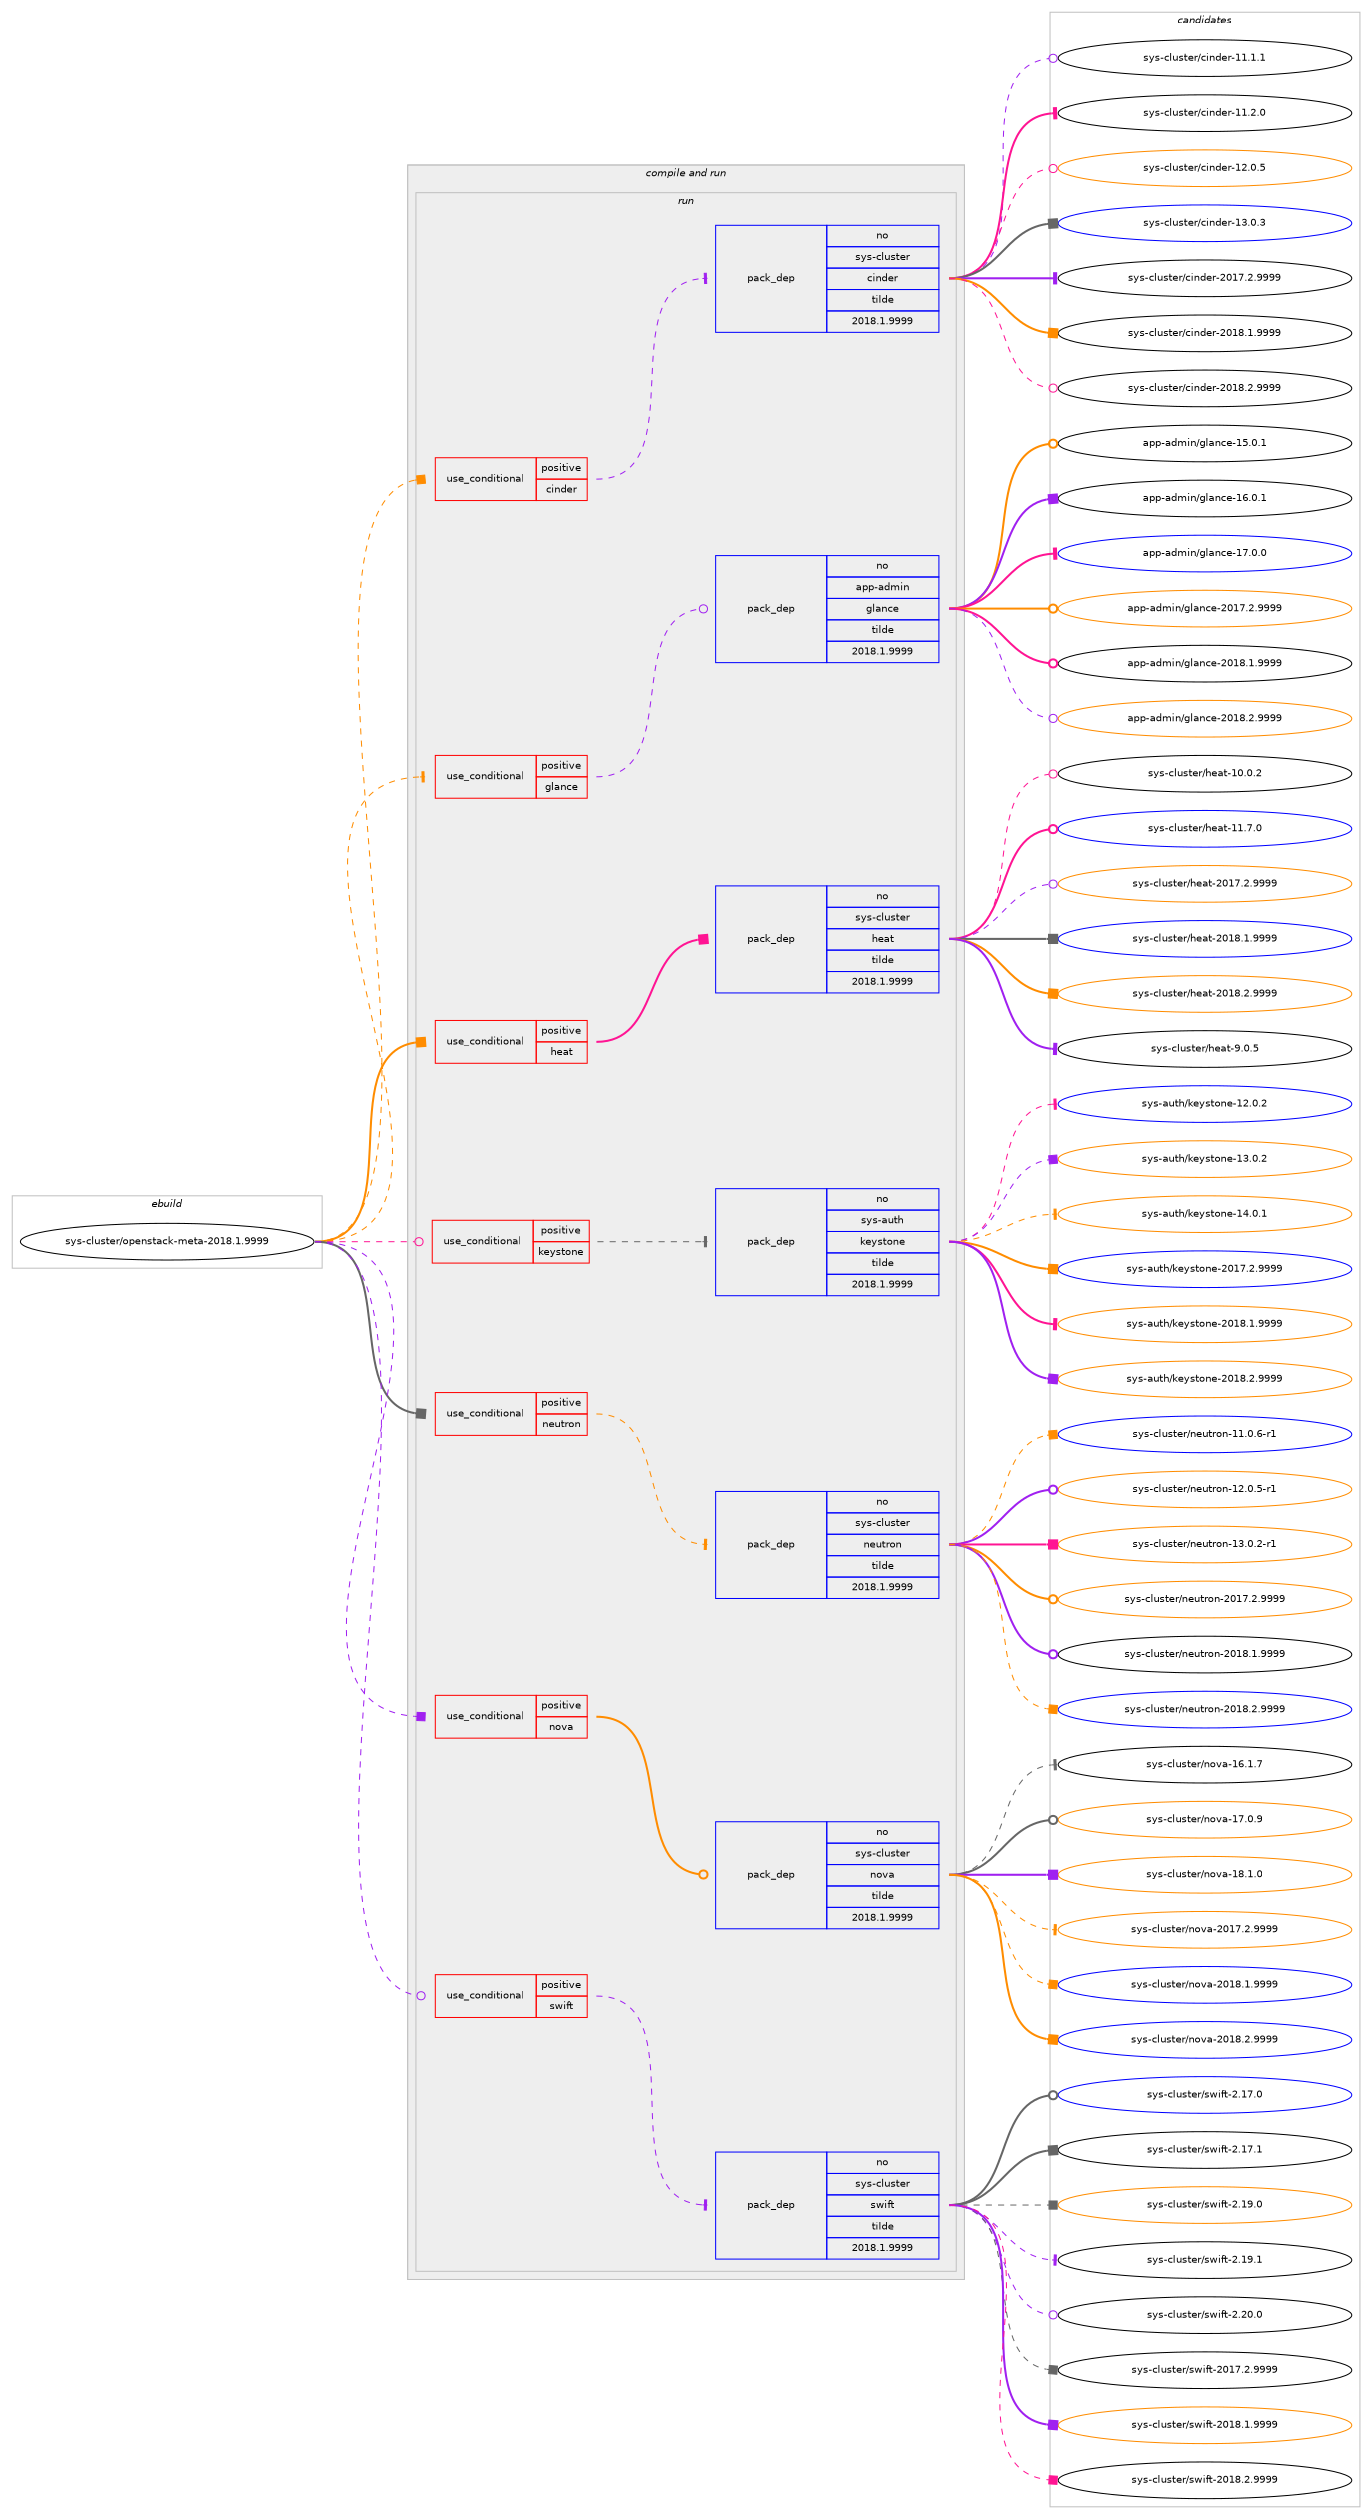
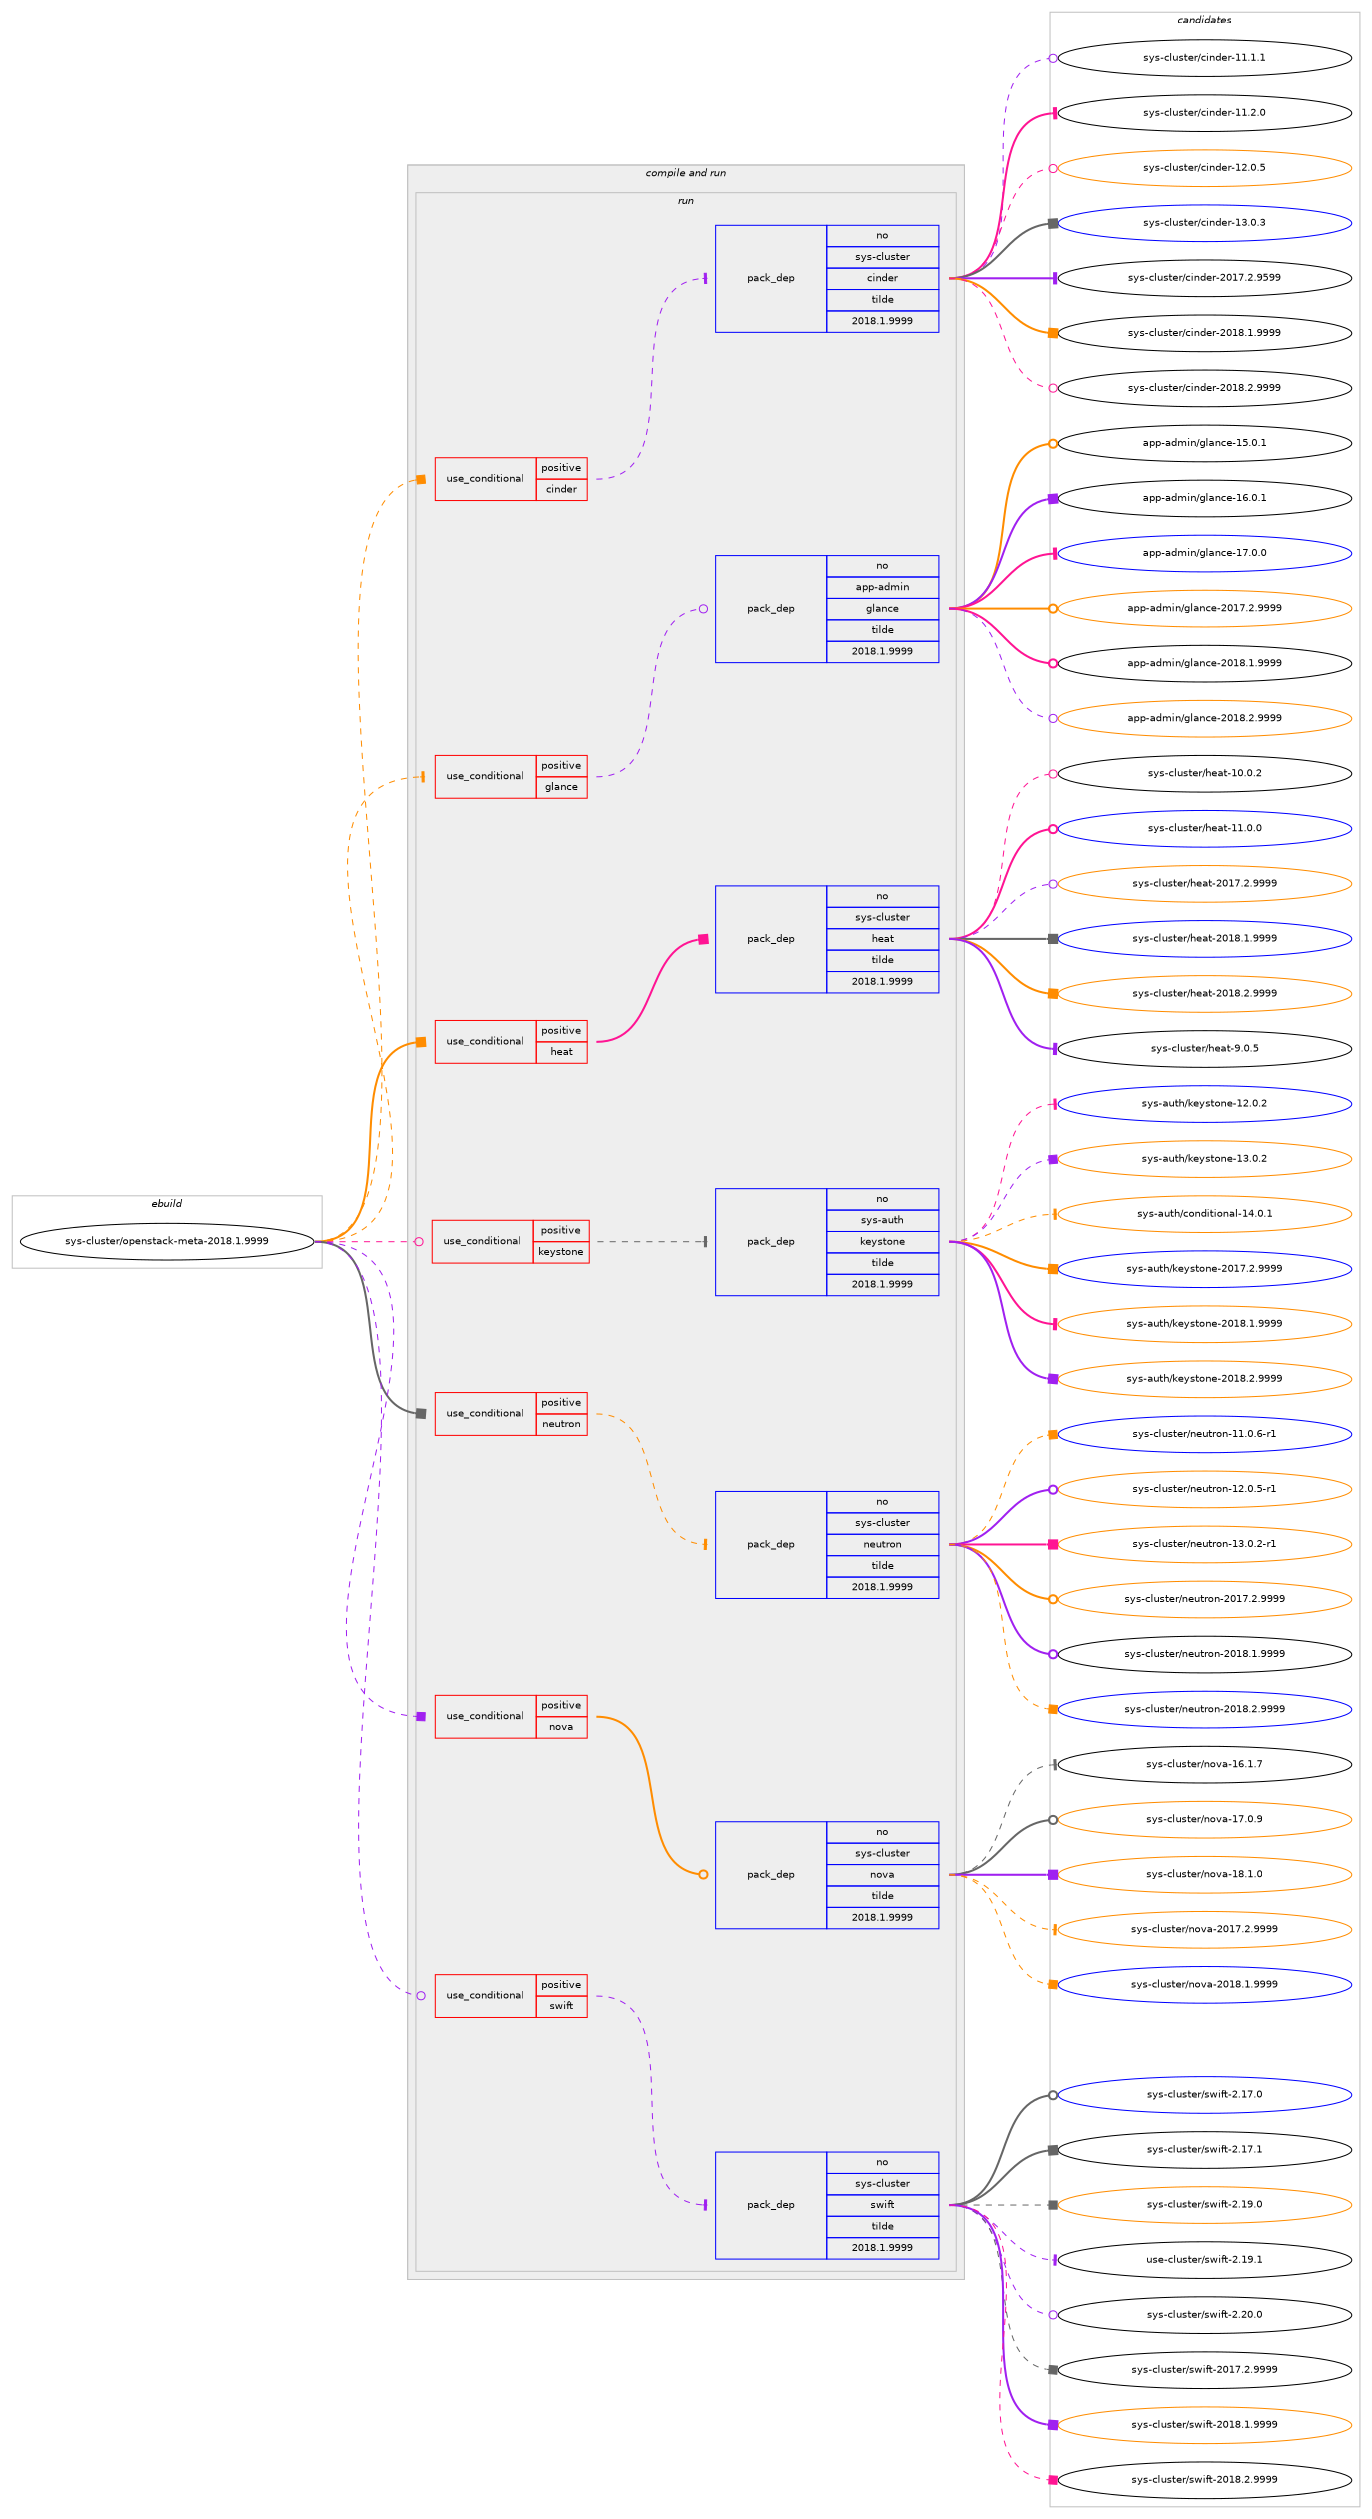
node "sys-cluster/cinder-2017.2.9999": label "sys-cluster/cinder-2017.2.9999" -> "sys-cluster/cinder-2017.2.9599"
node "sys-cluster/heat-11.7.0": label "sys-cluster/heat-11.7.0" -> "sys-cluster/heat-11.0.0"
node "sys-auth/keystone-14.0.1": label "sys-auth/keystone-14.0.1" -> "sys-auth/conditional-14.0.1"
node "sys-cluster/nova-2018.2.9999": removed
node "sys-cluster/swift-2.19.1": label "sys-cluster/swift-2.19.1" -> "use-cluster/swift-2.19.1"
